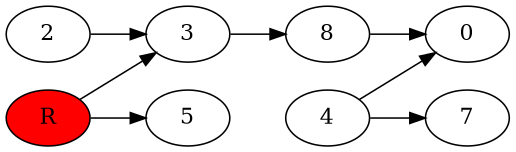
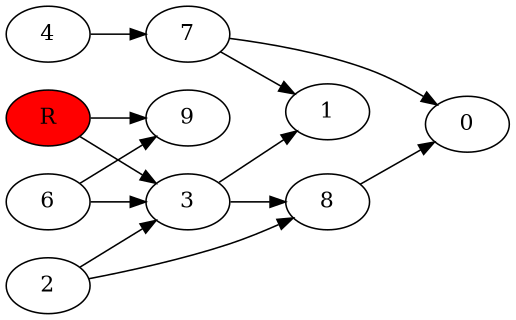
edge "4" -> "0": now "7" -> "0"
node "1": added
node "5": label "5" -> "9"
node "6": added
edge "2" -> "8": added
